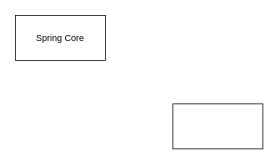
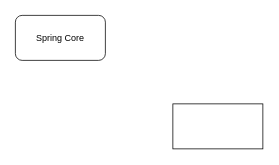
node "Spring Core": shape rectangle -> rounded rectangle
